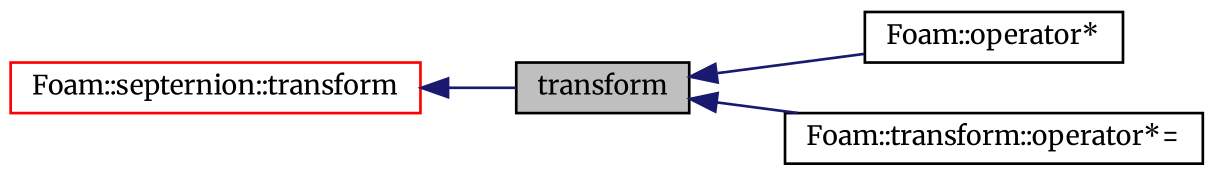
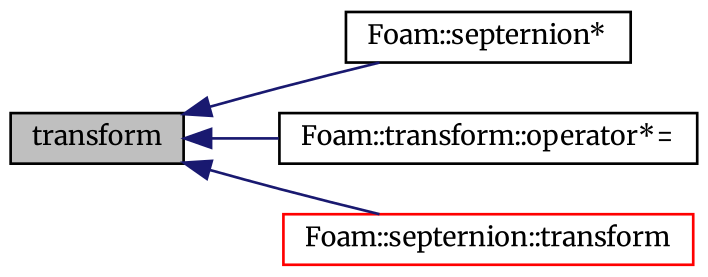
node "Foam::operator*": label "Foam::operator*" -> "Foam::septernion*"
edge "transform" -> "Foam::septernion::transform": reversed
